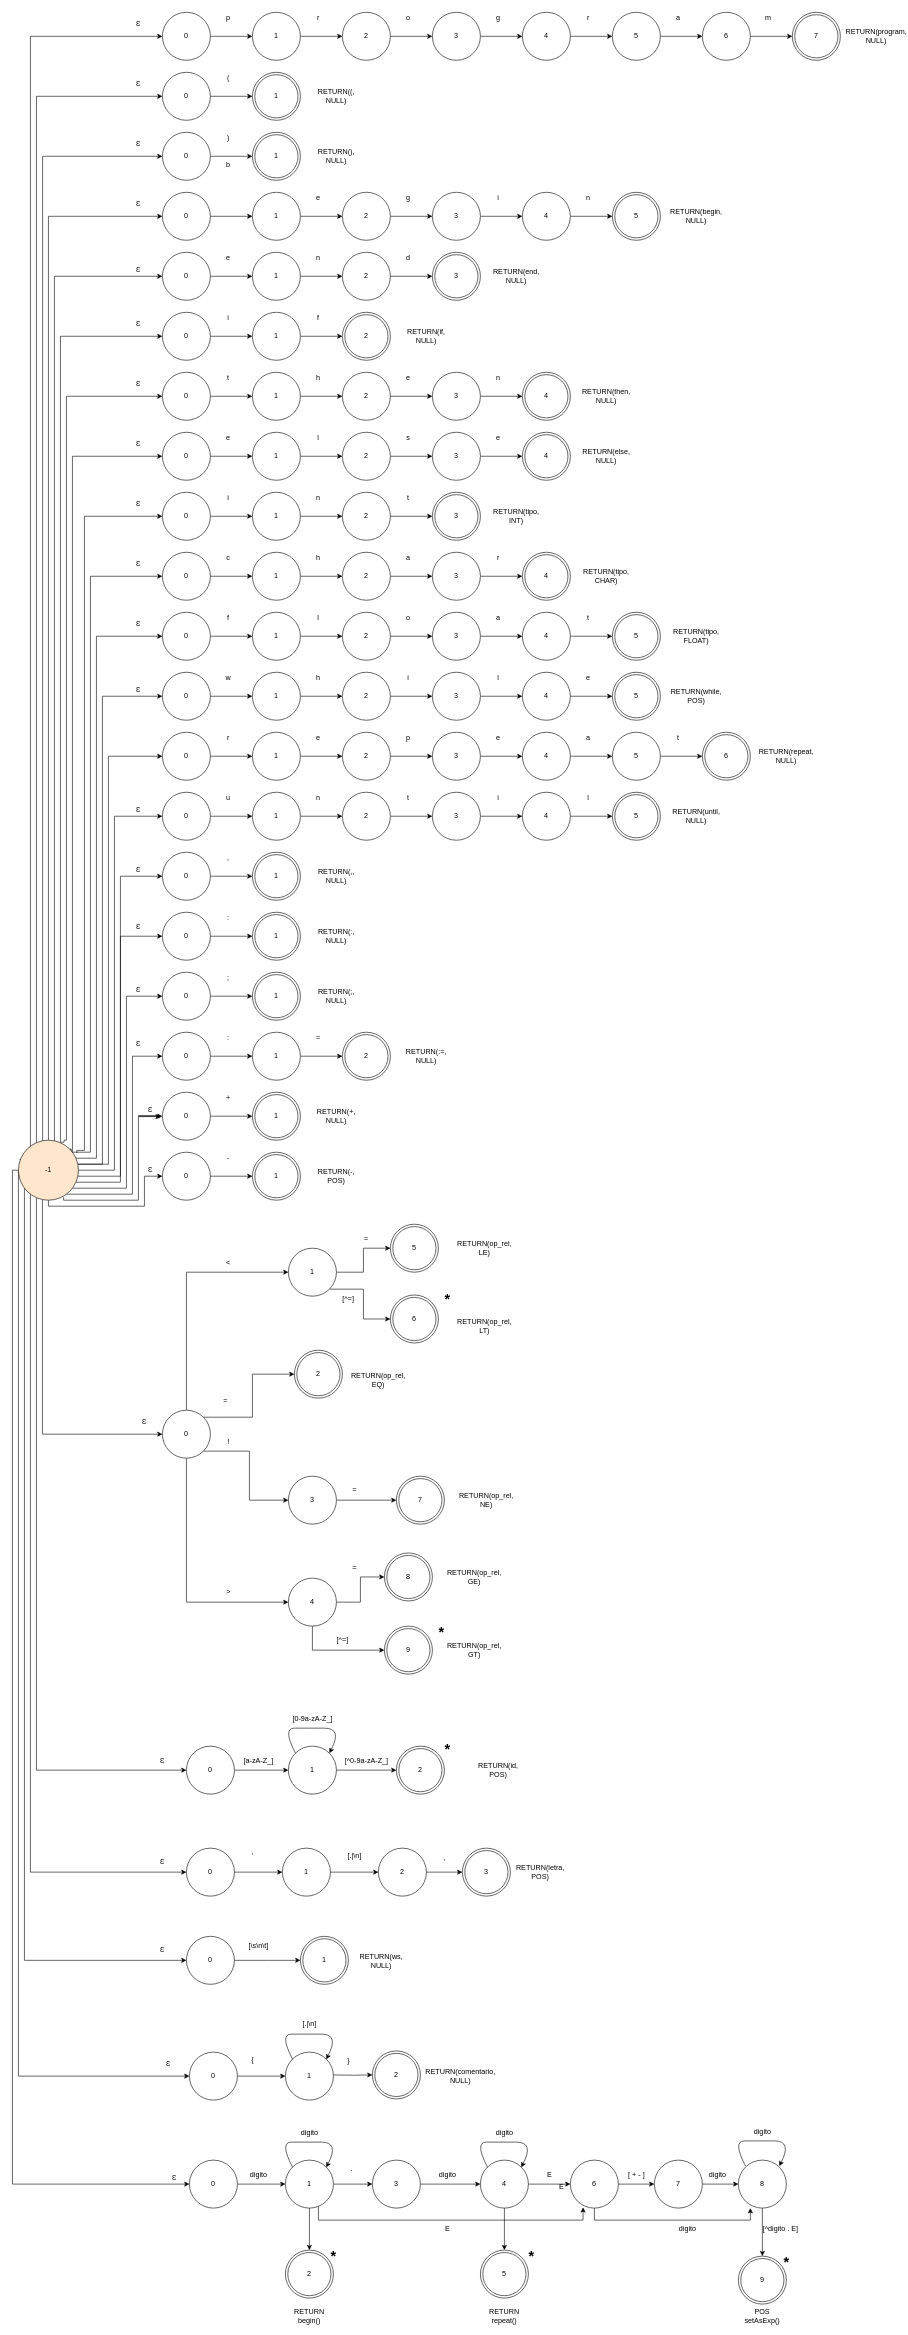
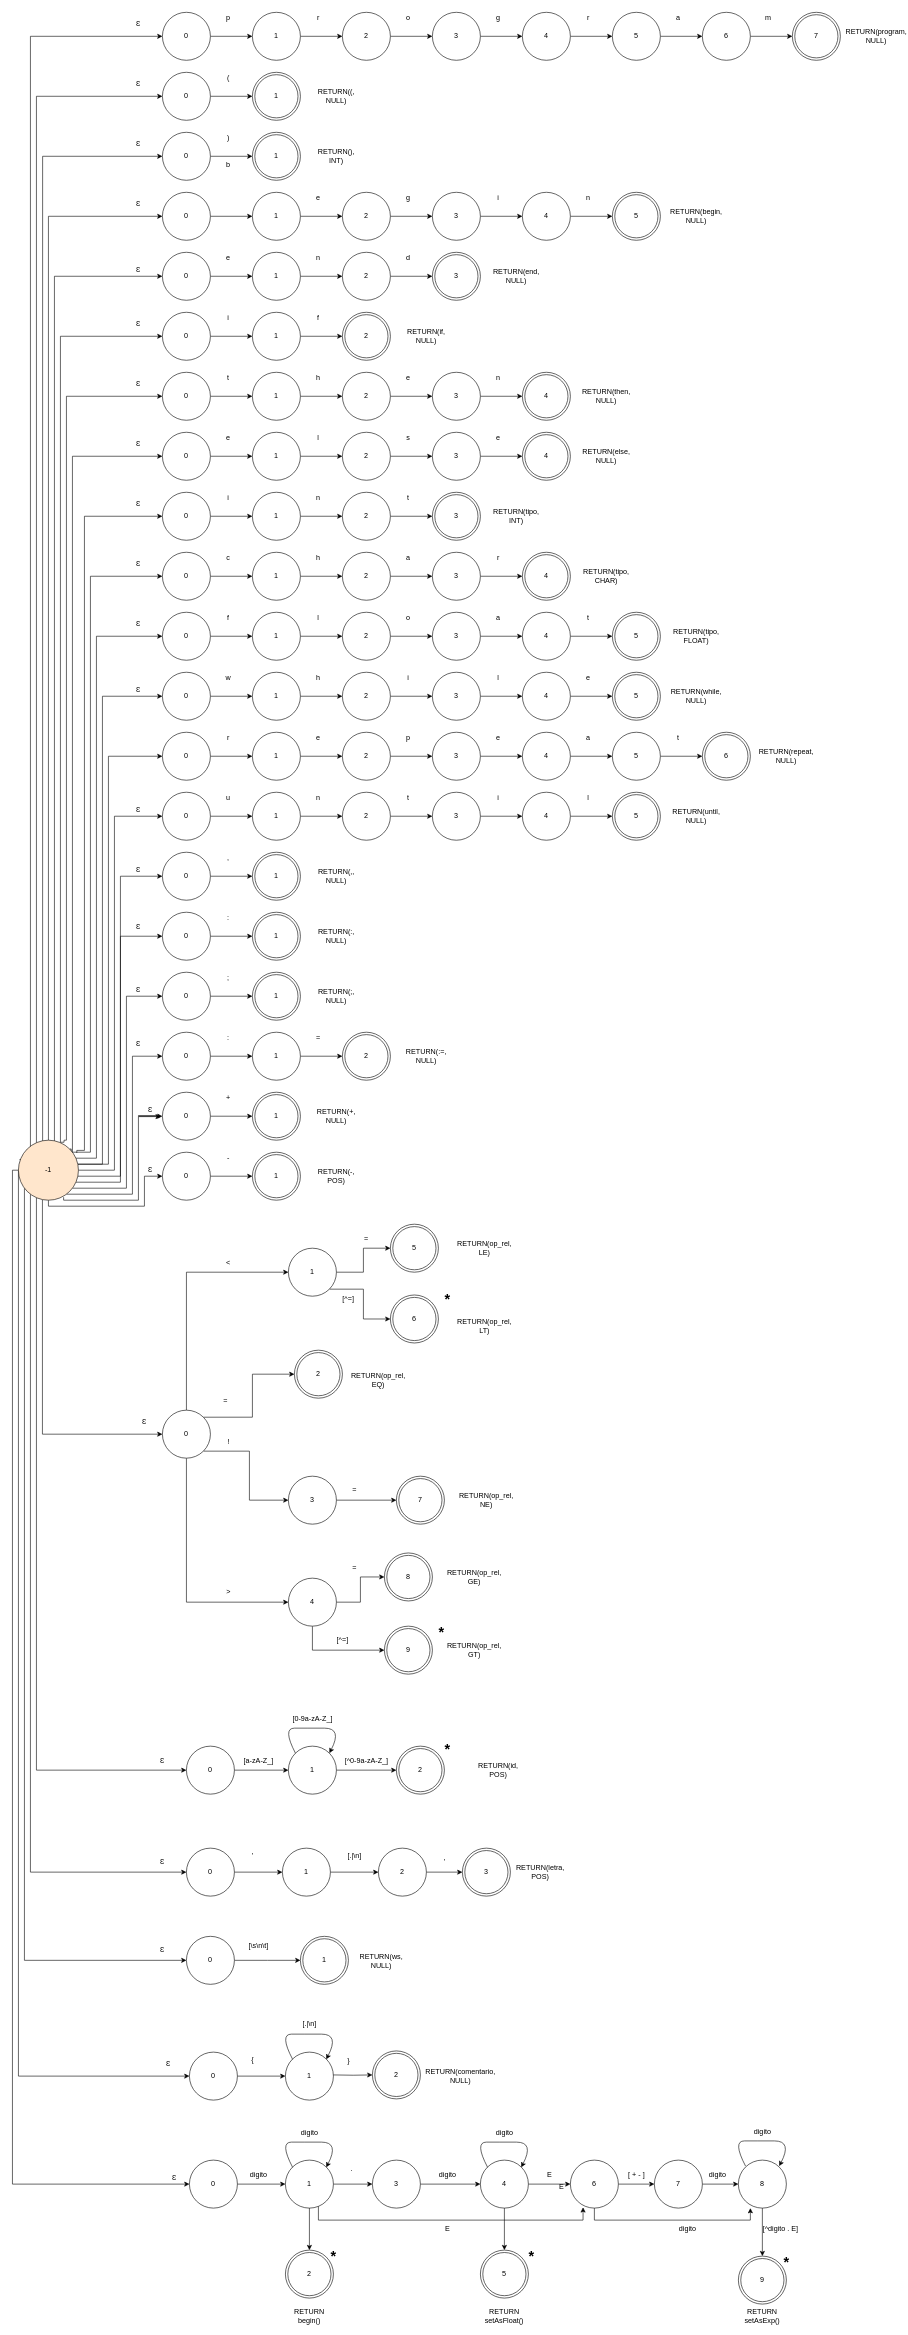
node "RETURN(), NULL)": label "RETURN(), NULL)" -> "RETURN(), INT)"
node "RETURN(while, POS)": label "RETURN(while, POS)" -> "RETURN(while, NULL)"
node "RETURN repeat()": label "RETURN repeat()" -> "RETURN setAsFloat()"
node "POS setAsExp()": label "POS setAsExp()" -> "RETURN setAsExp()"
